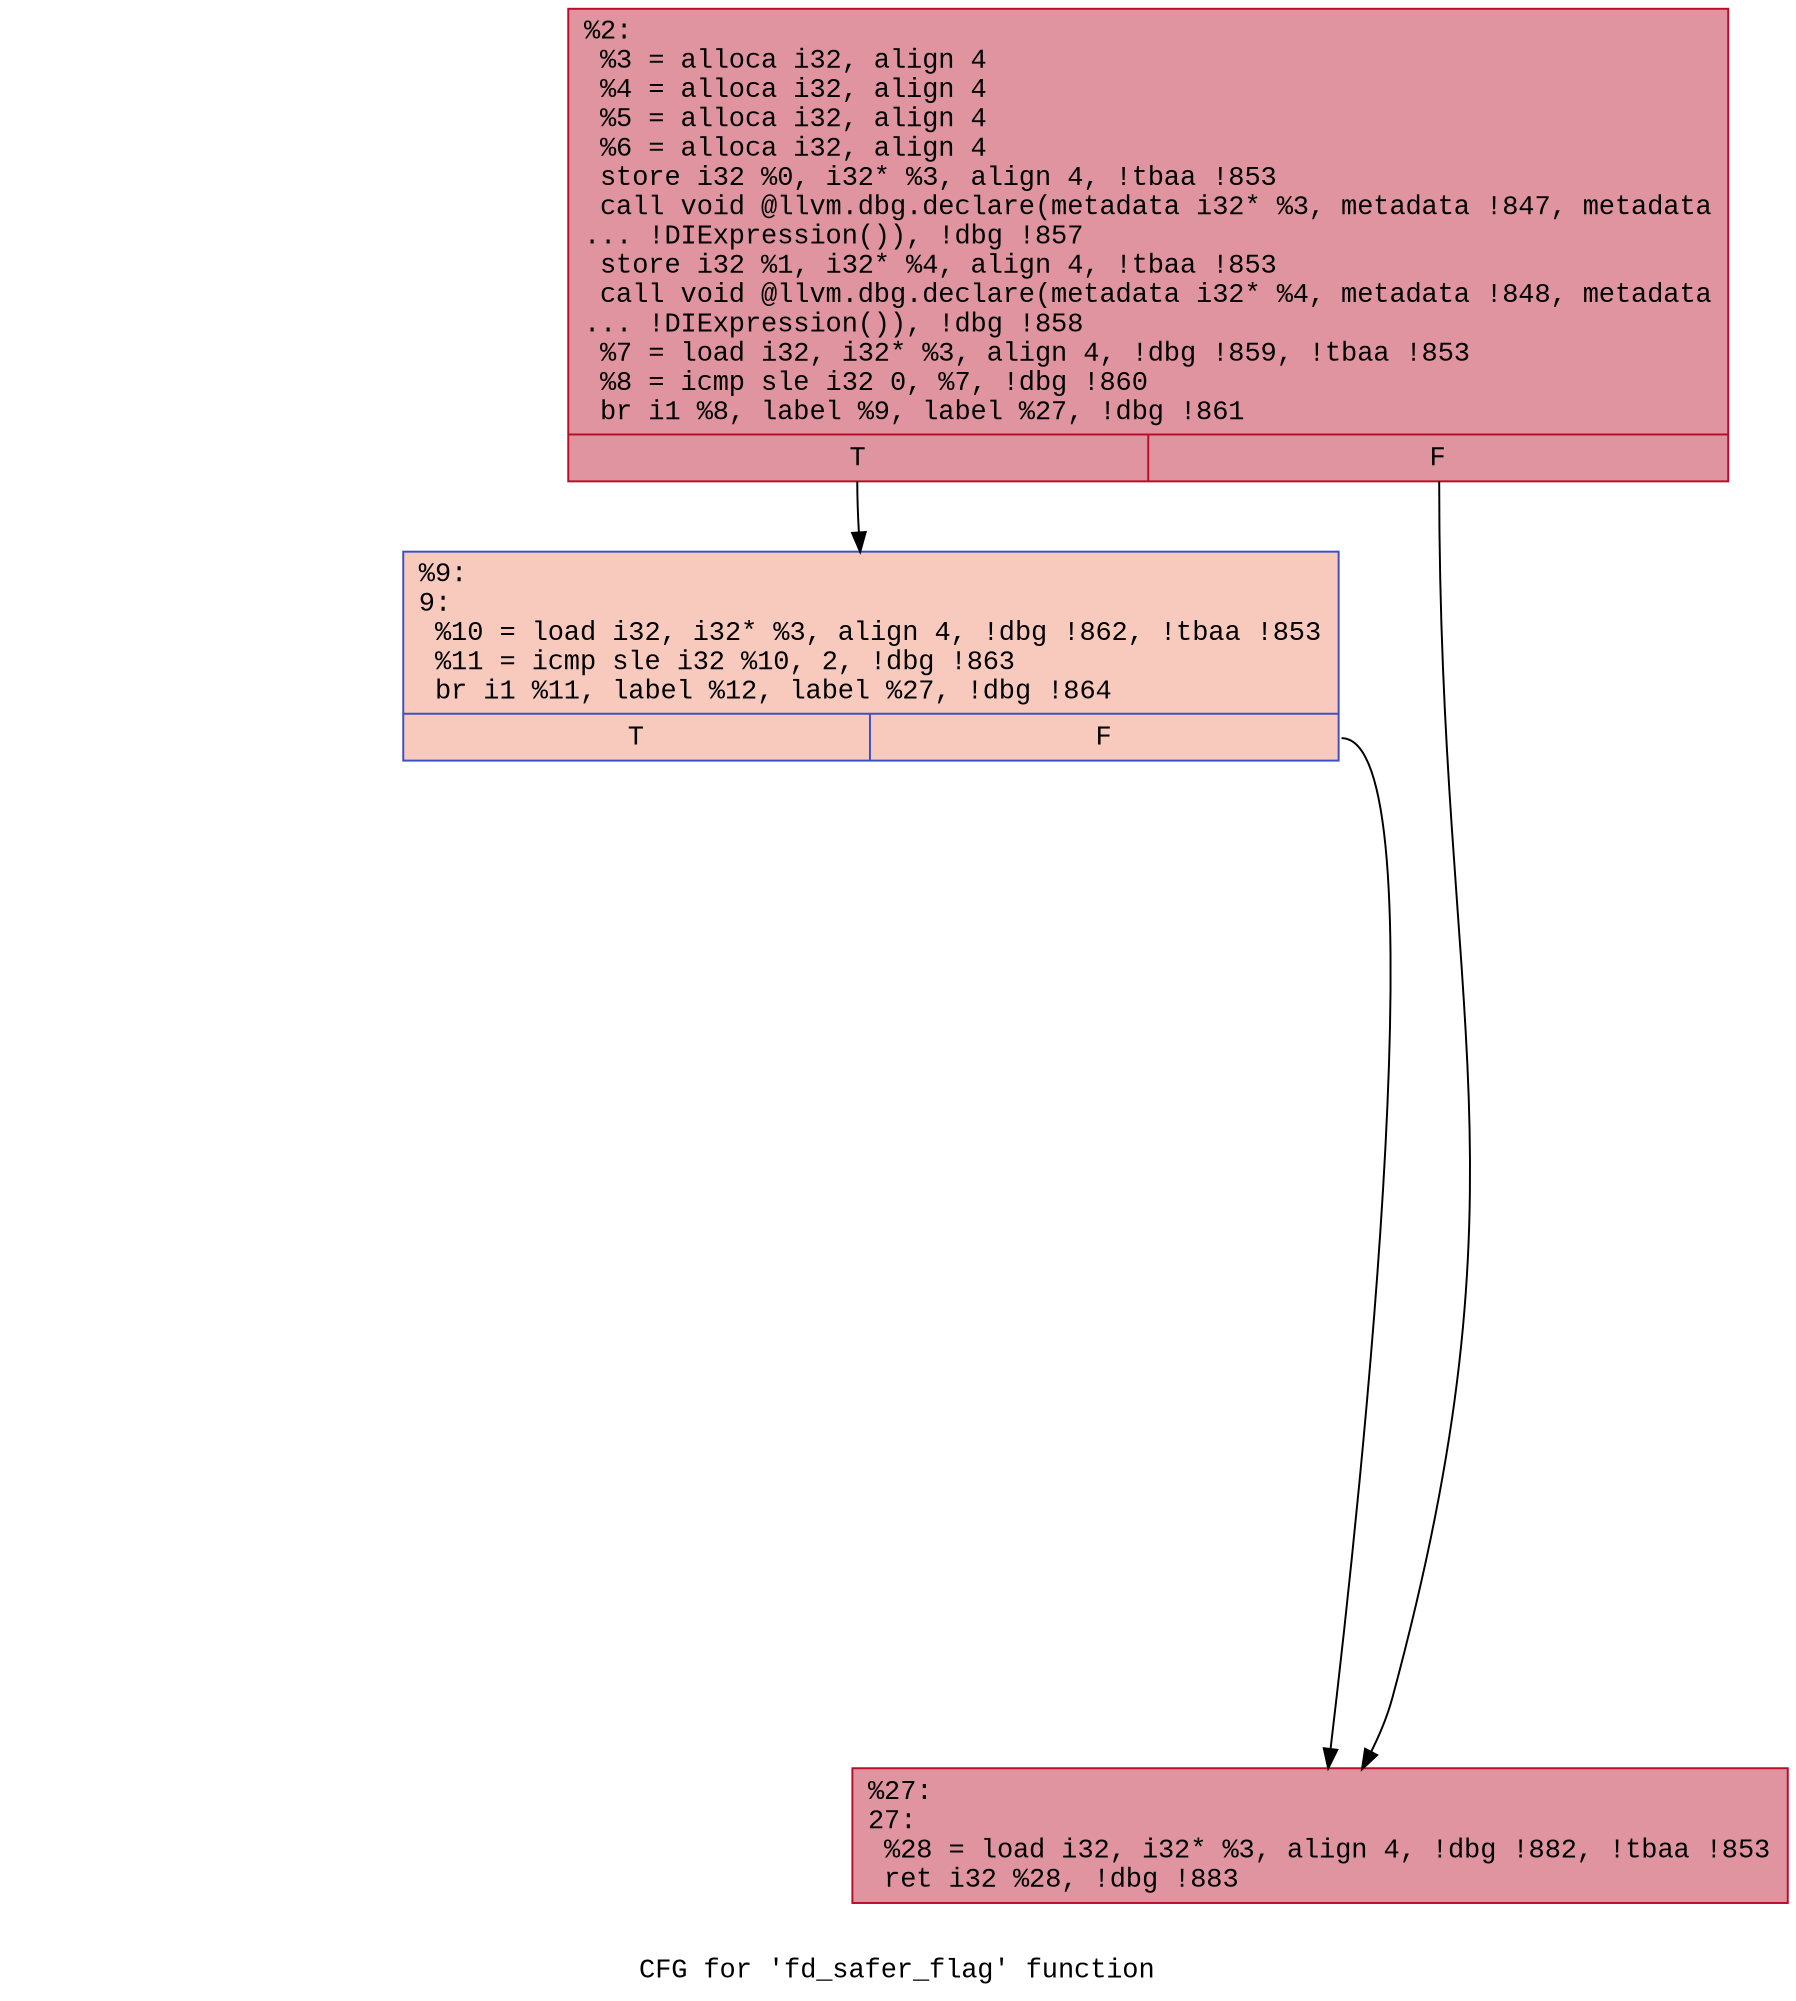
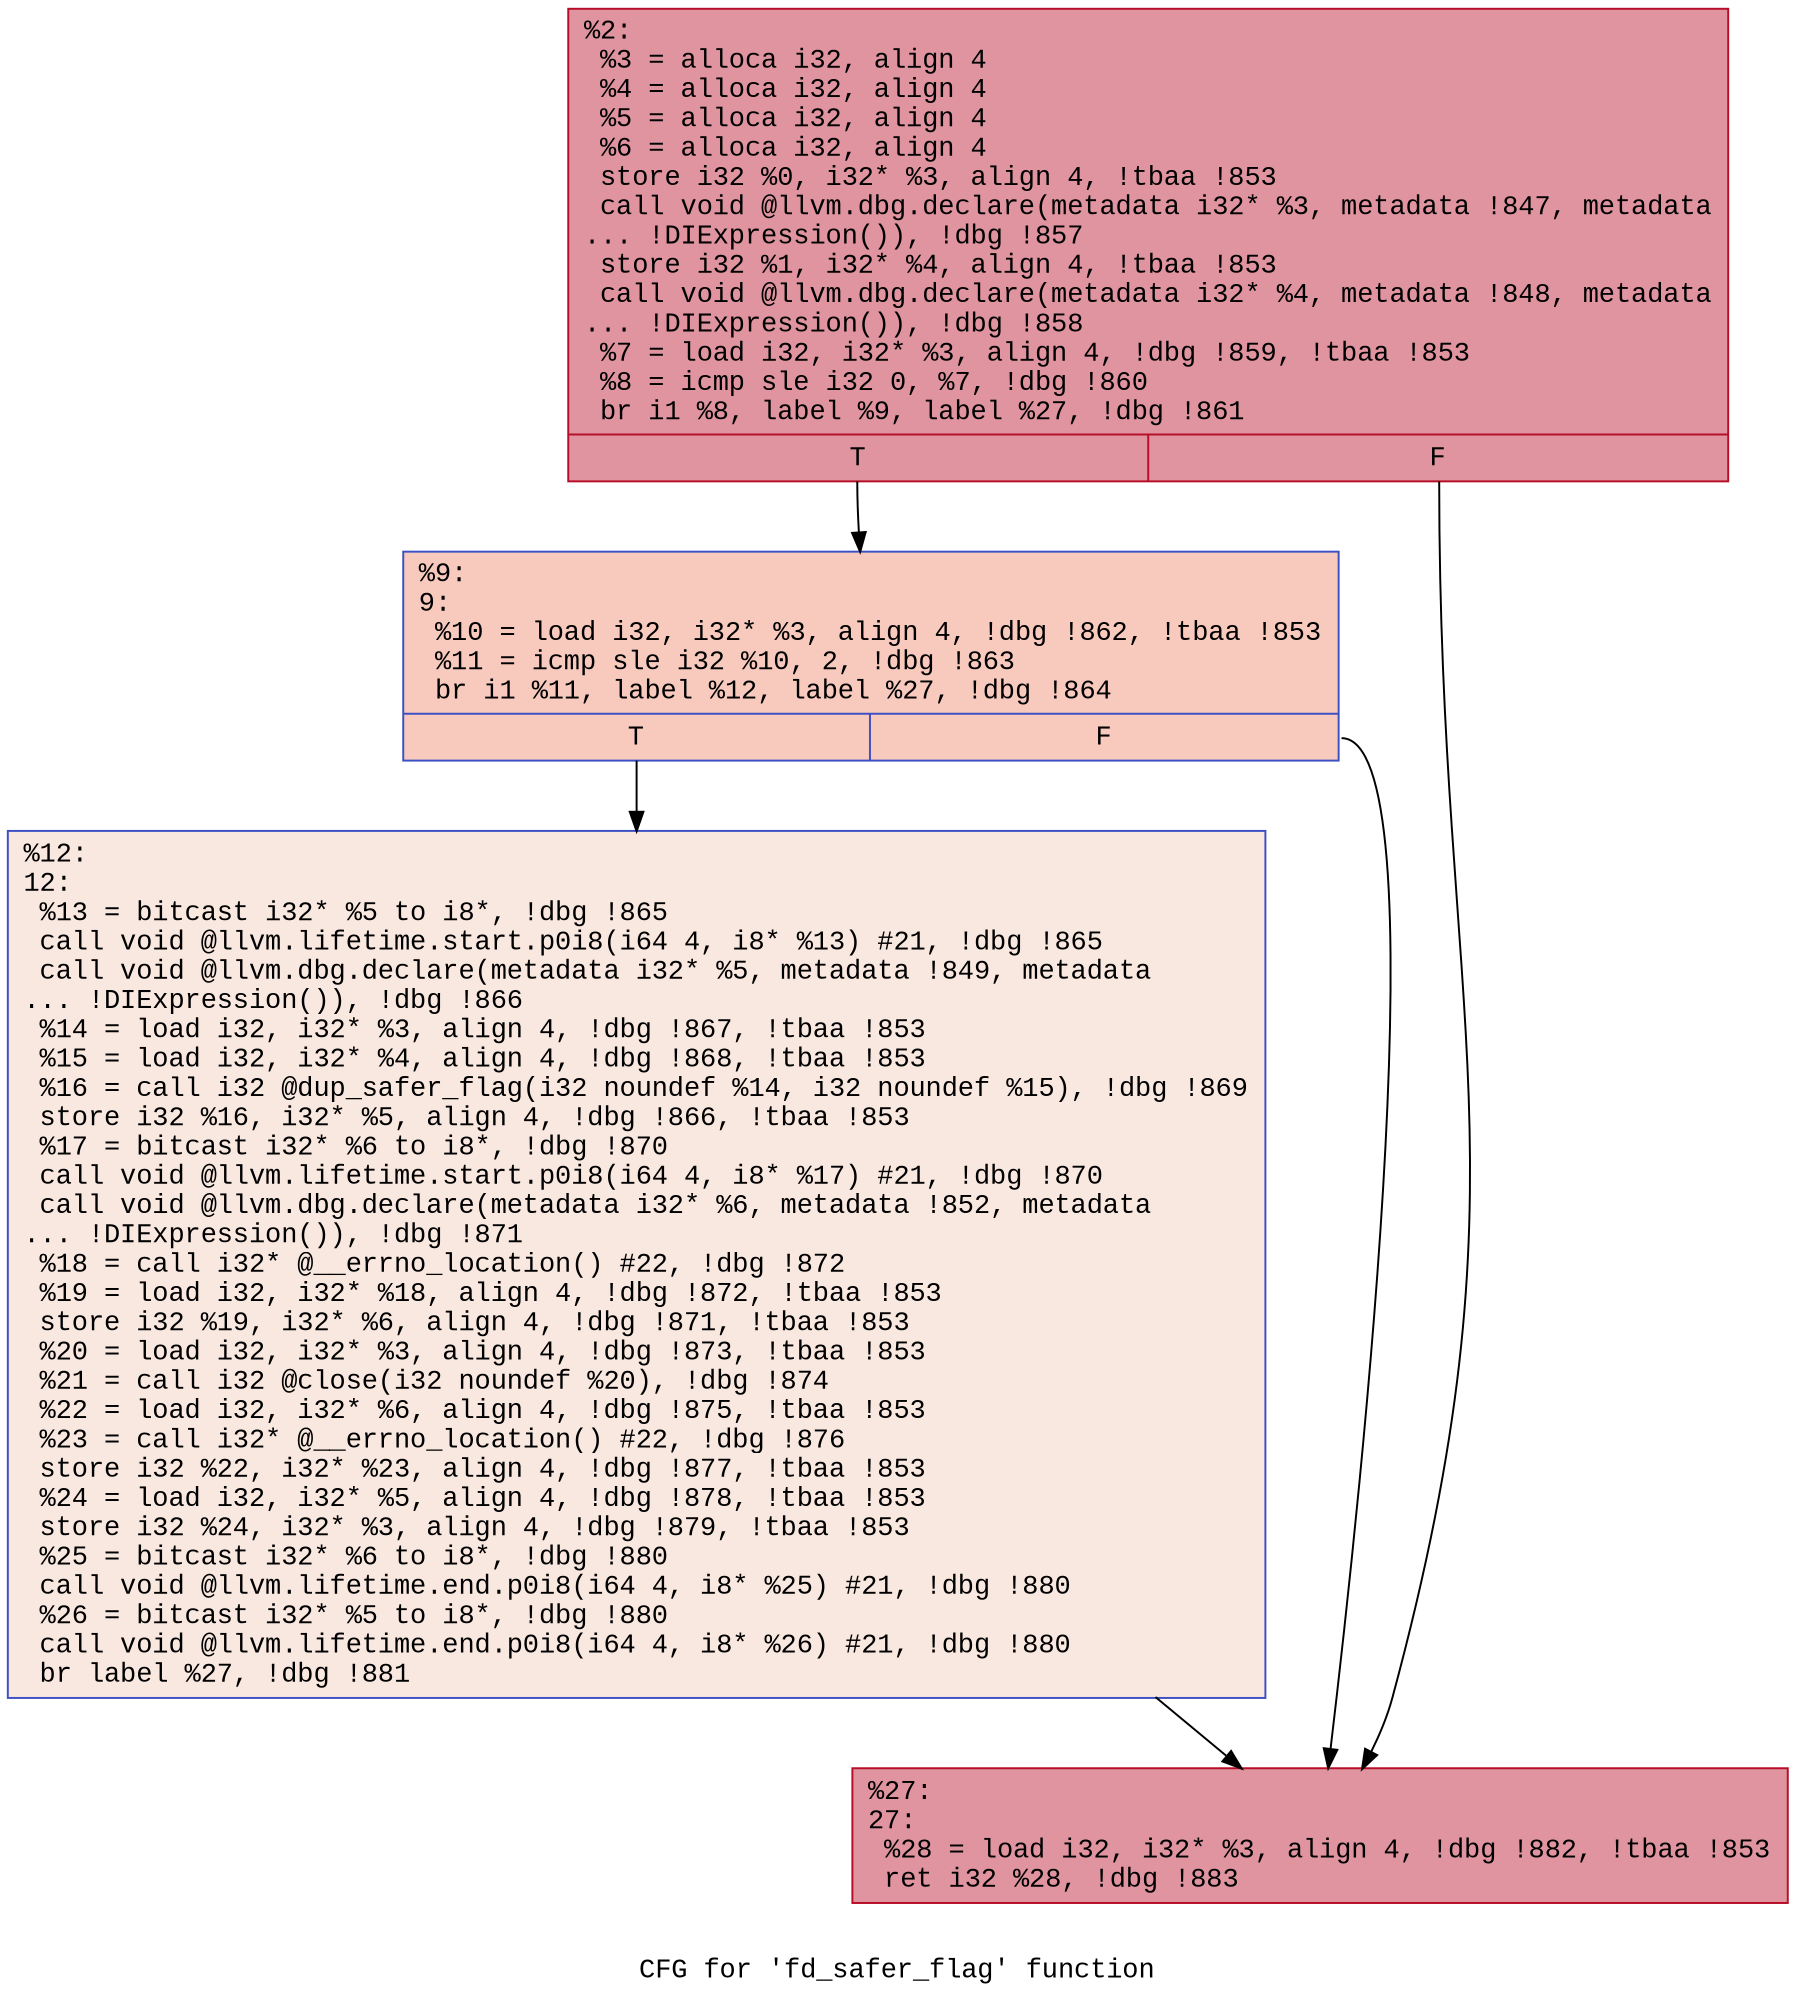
node "%12:": added
